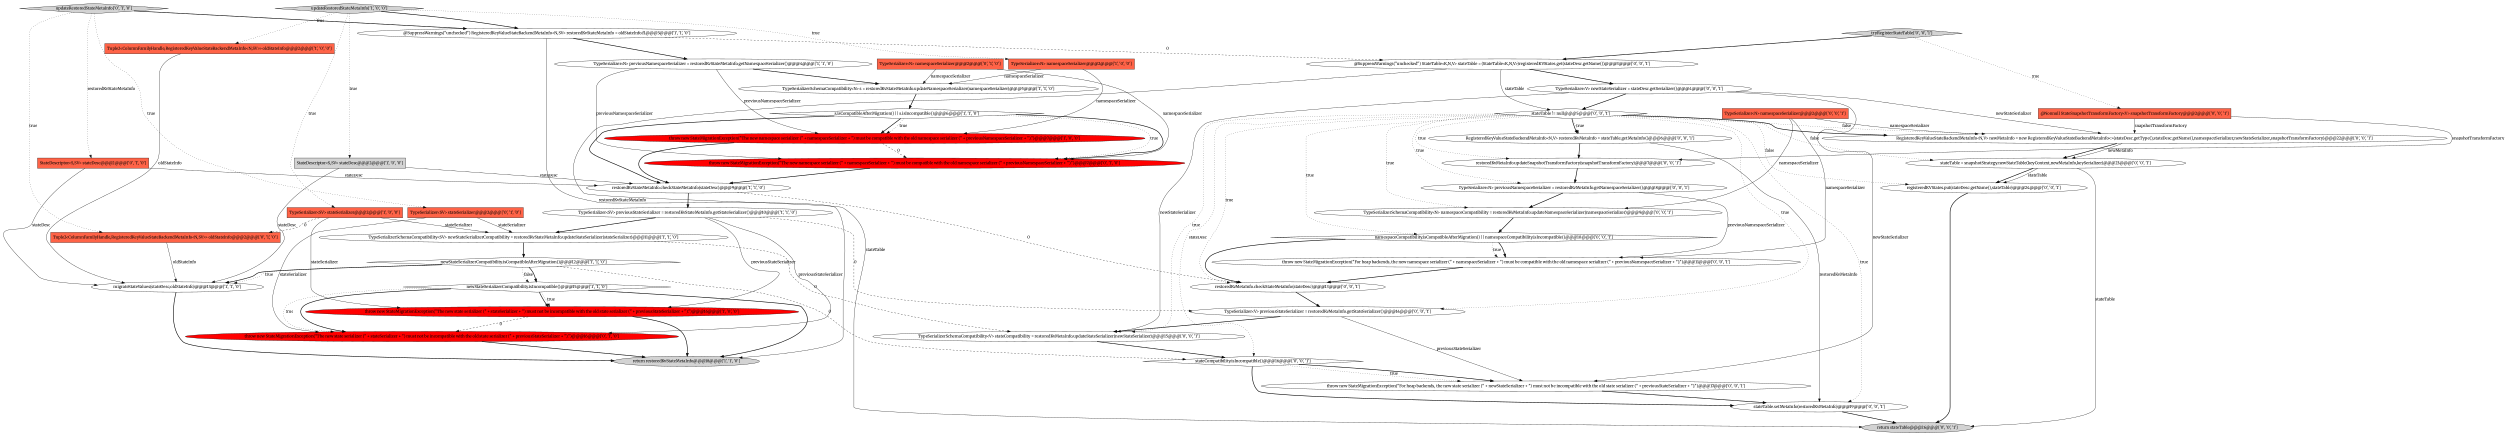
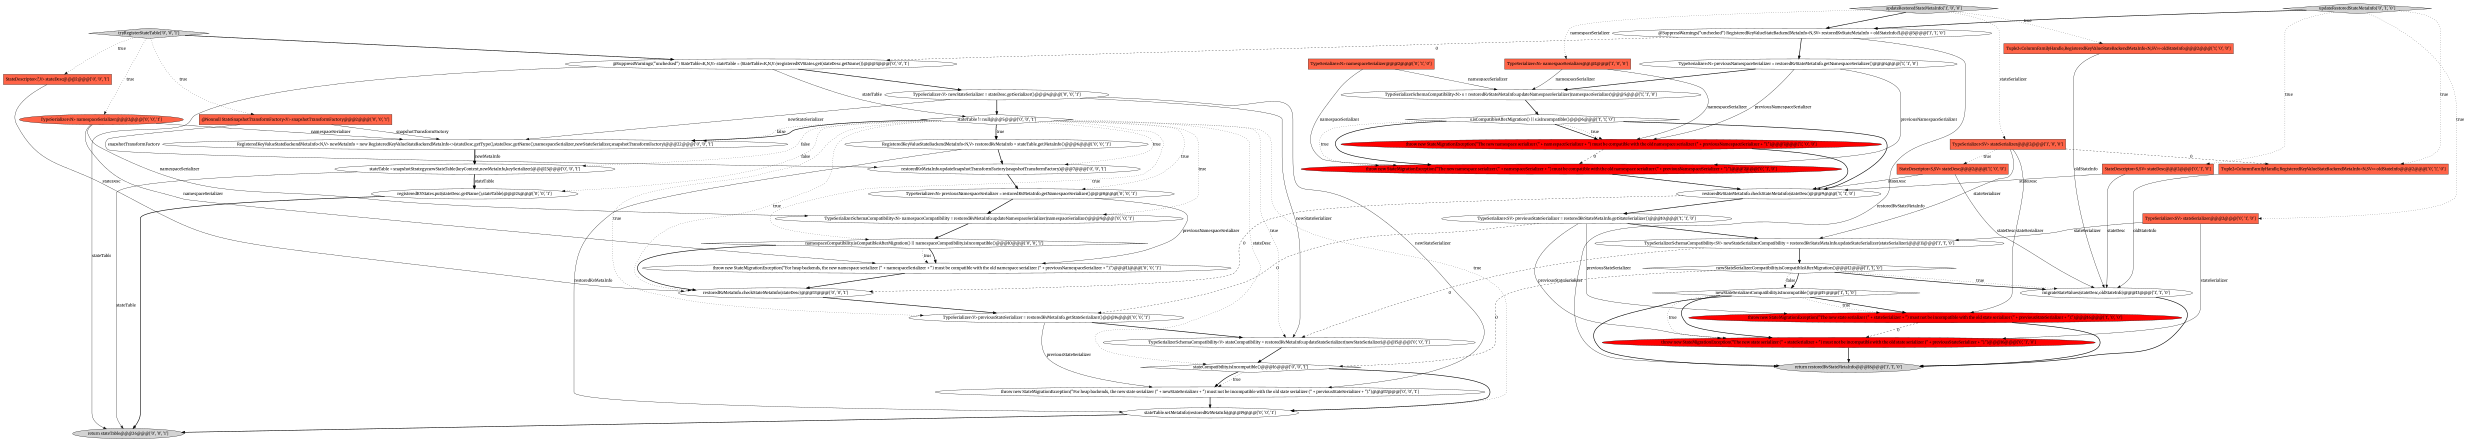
edge "updateRestoredStateMetaInfo['1', '0', '0']" -> "TypeSerializer<N> namespaceSerializer@@@2@@@['1', '0', '0']": label "true" -> "namespaceSerializer"
edge "tryRegisterStateTable['0', '0', '1']" -> "TypeSerializer<N> namespaceSerializer@@@2@@@['0', '0', '1']": added, label "true"
node "StateDescriptor<?,V> stateDesc@@@2@@@['0', '0', '1']": added
edge "updateRestoredStateMetaInfo['1', '0', '0']" -> "StateDescriptor<S,SV> stateDesc@@@2@@@['1', '0', '0']": now "TypeSerializer<SV> stateSerializer@@@2@@@['1', '0', '0']" -> "StateDescriptor<S,SV> stateDesc@@@2@@@['1', '0', '0']"
edge "updateRestoredStateMetaInfo['0', '1', '0']" -> "StateDescriptor<S,SV> stateDesc@@@2@@@['0', '1', '0']": label "restoredKvStateMetaInfo" -> "true"
edge "updateRestoredStateMetaInfo['1', '0', '0']" -> "TypeSerializer<SV> stateSerializer@@@2@@@['1', '0', '0']": label "true" -> "stateSerializer"
node "TypeSerializer<N> namespaceSerializer@@@2@@@['0', '0', '1']": shape box -> ellipse
node "StateDescriptor<S,SV> stateDesc@@@2@@@['1', '0', '0']": fillcolor lightgray -> tomato
